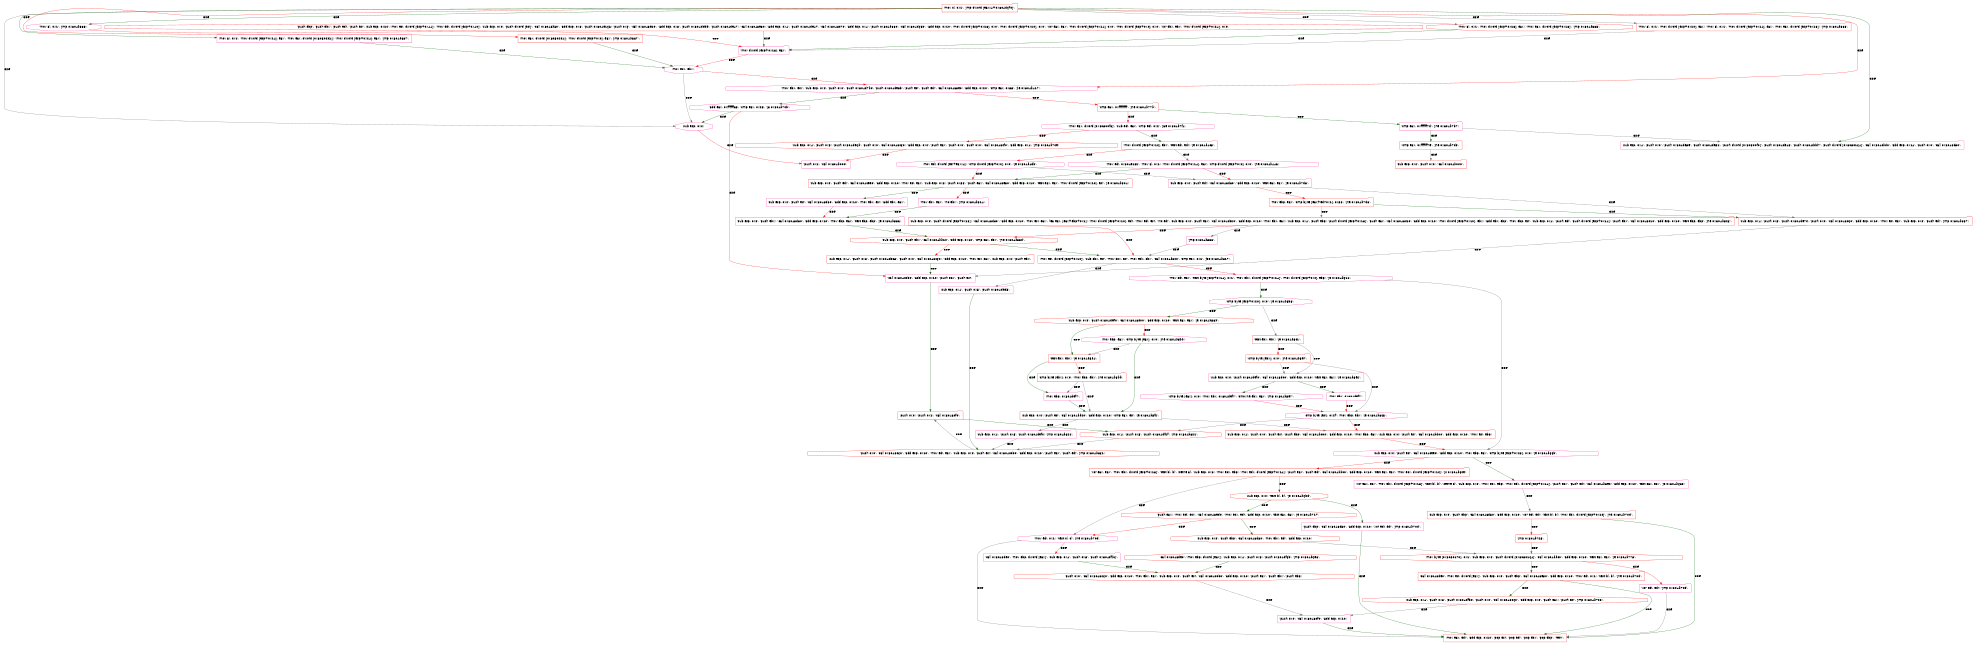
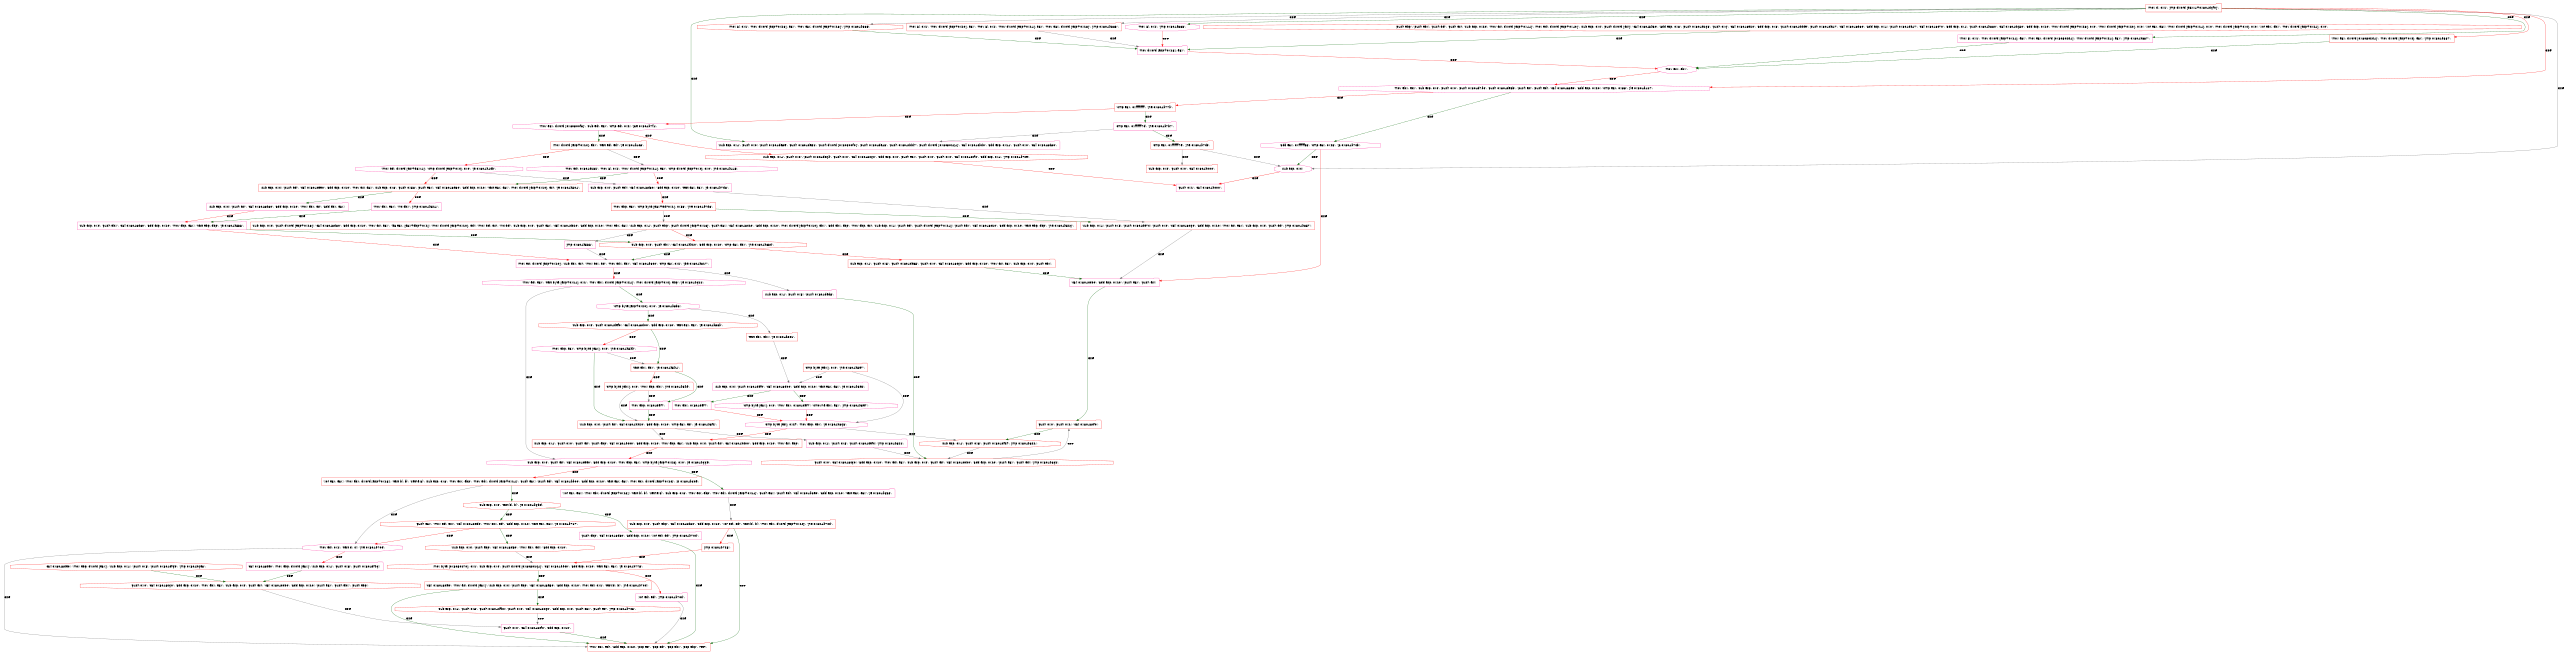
edge "'mov ecx, ebx'," -> "'sub esp, 0xc',": now "'cmp eax, 0xffffff7e', 'jne 0x80497cb'," -> "'sub esp, 0xc',"
edge "'test ebx, ebx', 'je 0x80495c1'," -> "'cmp byte [ebx], 0x0', 'jne 0x80495e7',": removed, label "CFG"
